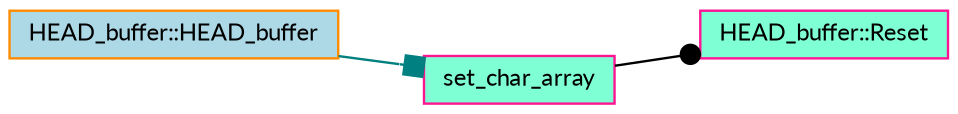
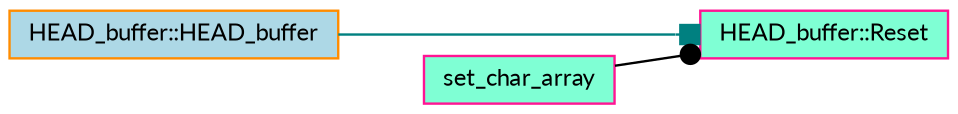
edge "HEAD_buffer::HEAD_buffer" -> "set_char_array": now "HEAD_buffer::HEAD_buffer" -> "HEAD_buffer::Reset"
